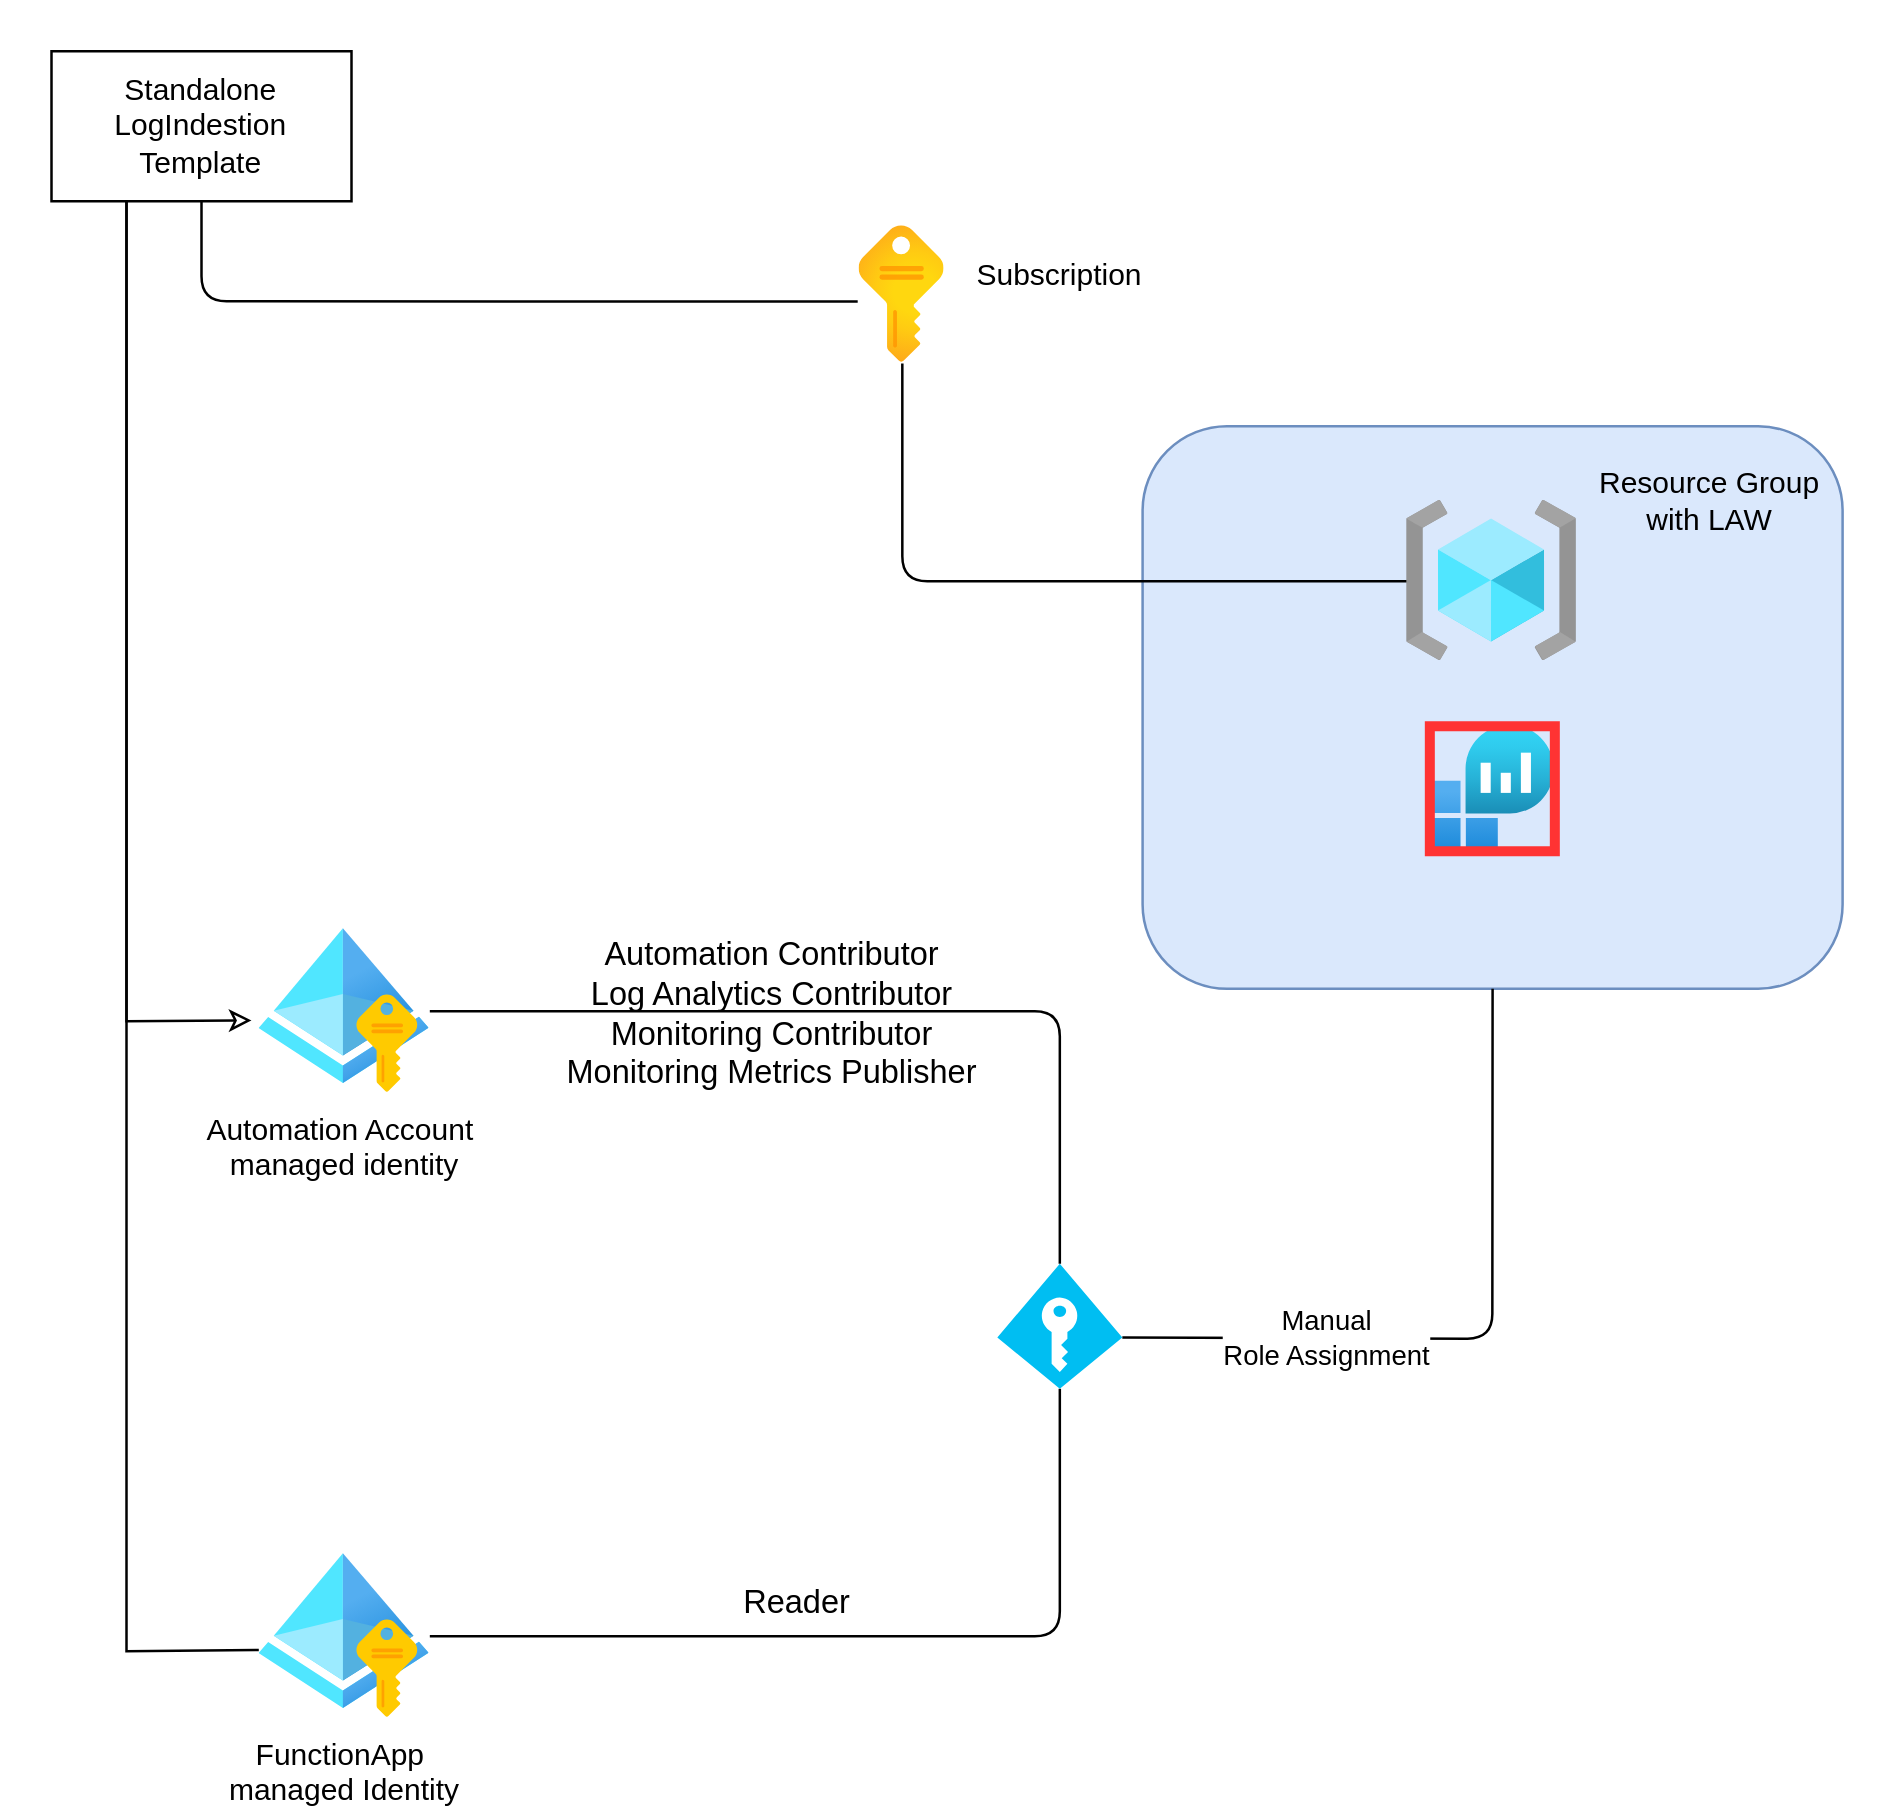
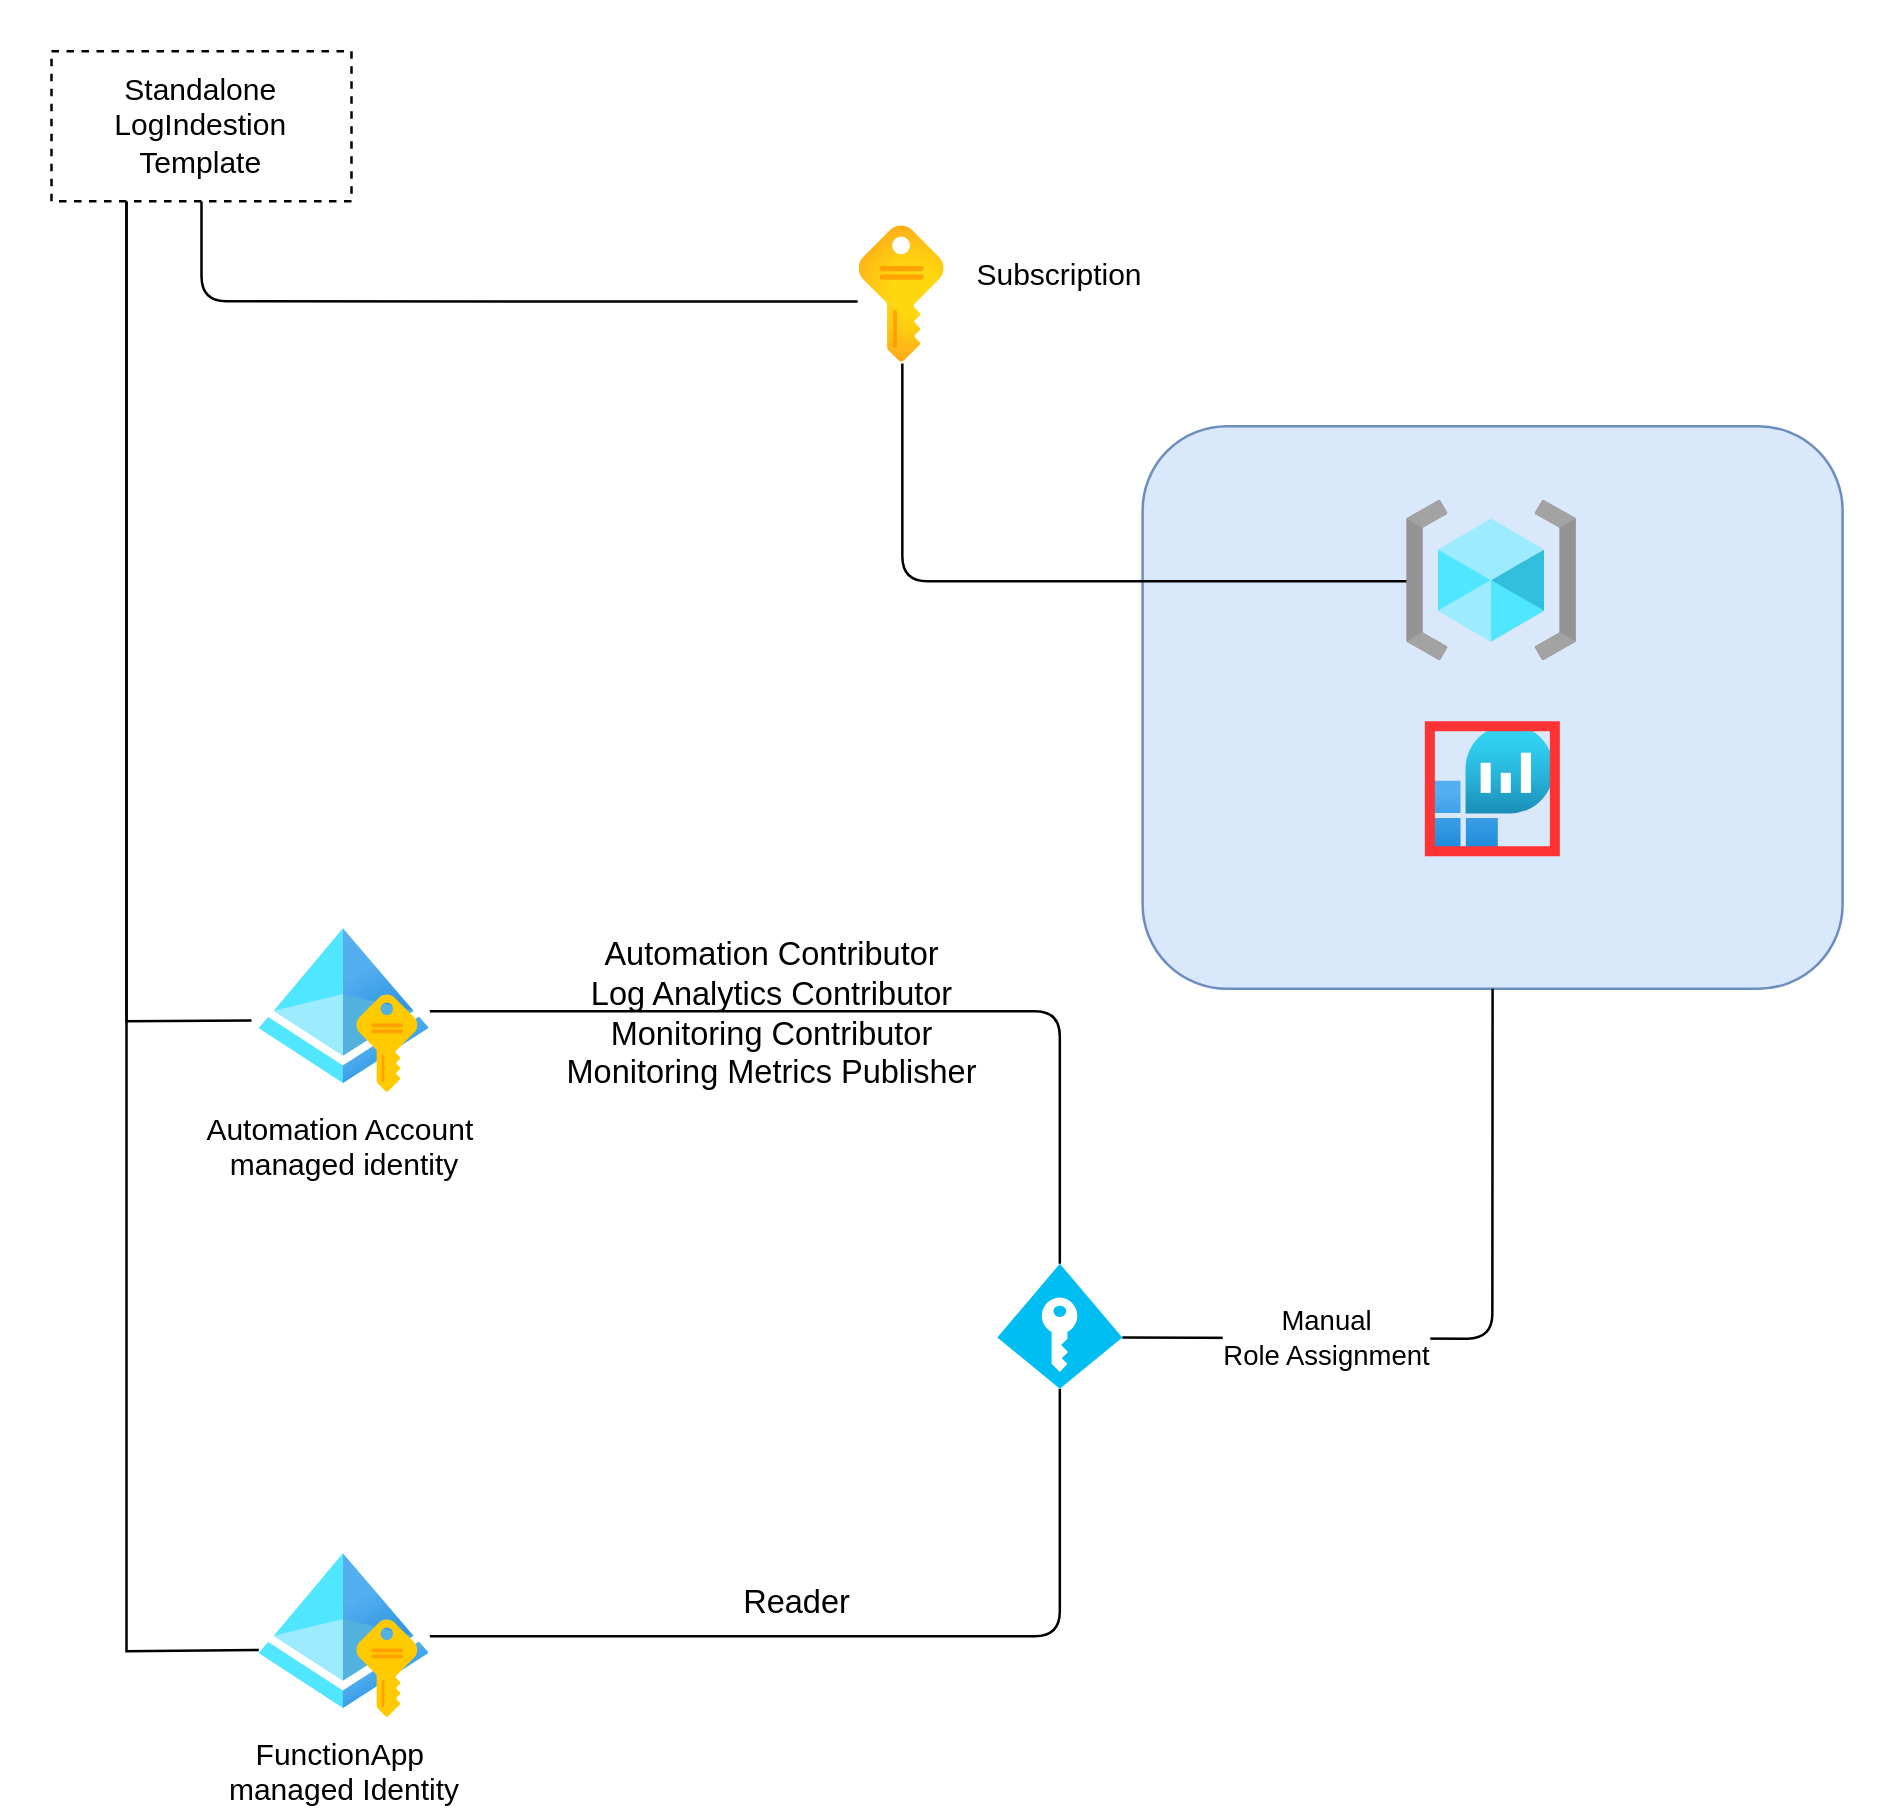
node "Standalone LogIndestion Template": style solid -> dashed
node "Resource Group with LAW": removed
edge "Standalone LogIndestion Template" -> "Automation Account managed identity": arrowhead classic -> none
